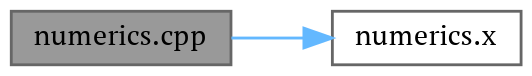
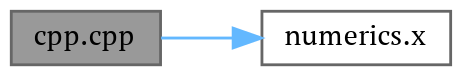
node "numerics.cpp": label "numerics.cpp" -> "cpp.cpp"
